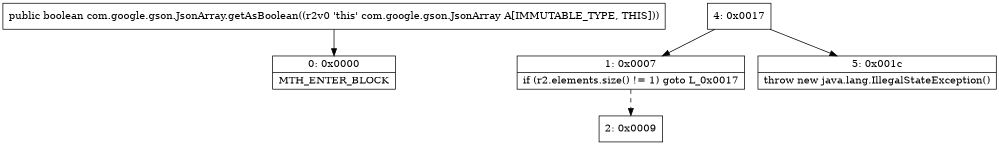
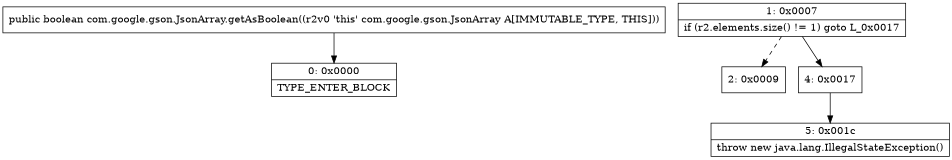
edge "4: 0x0017" -> "1: 0x0007": reversed
node "0: 0x0000": text "MTH_ENTER_BLOCK" -> "TYPE_ENTER_BLOCK"
